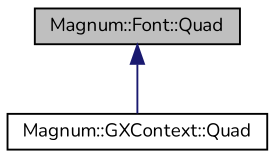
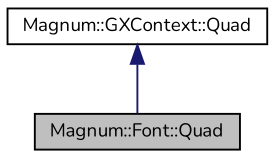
edge "Magnum::GXContext::Quad" -> "Magnum::Font::Quad": reversed
